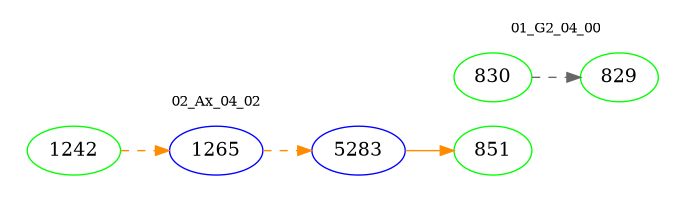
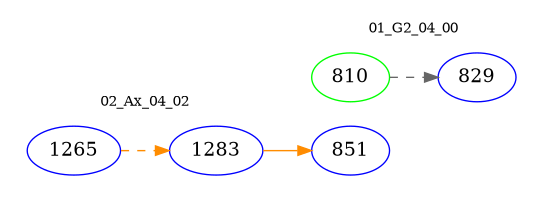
node "830": label "830" -> "810"
node "829": color green -> blue
node "1242": removed
node "5283": label "5283" -> "1283"
node "851": color green -> blue
